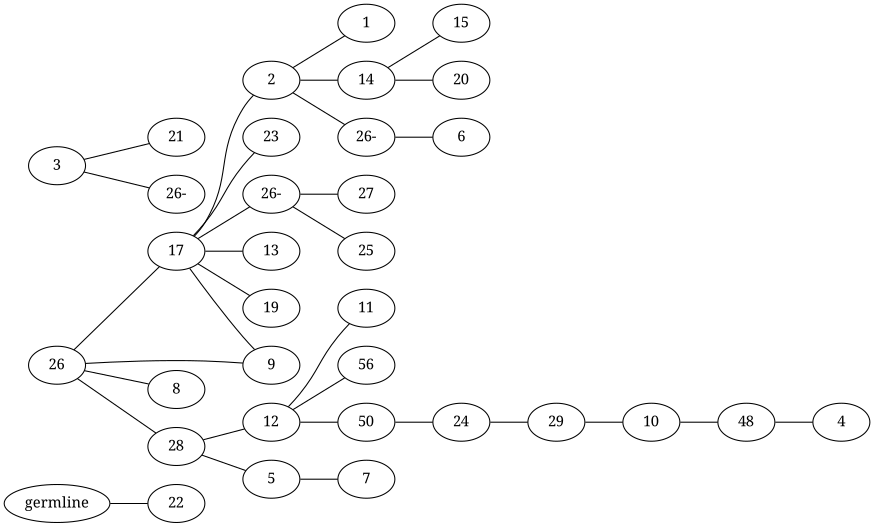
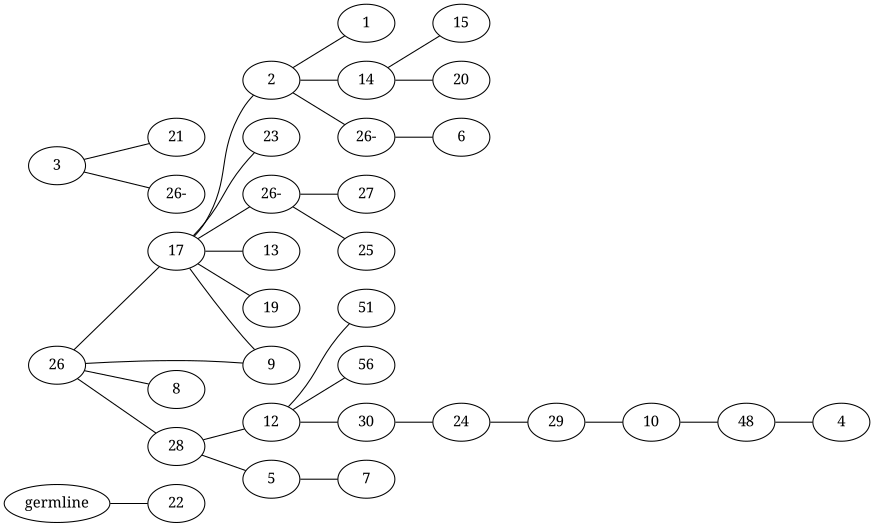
node "11": label "11" -> "51"
node "50": label "50" -> "30"
